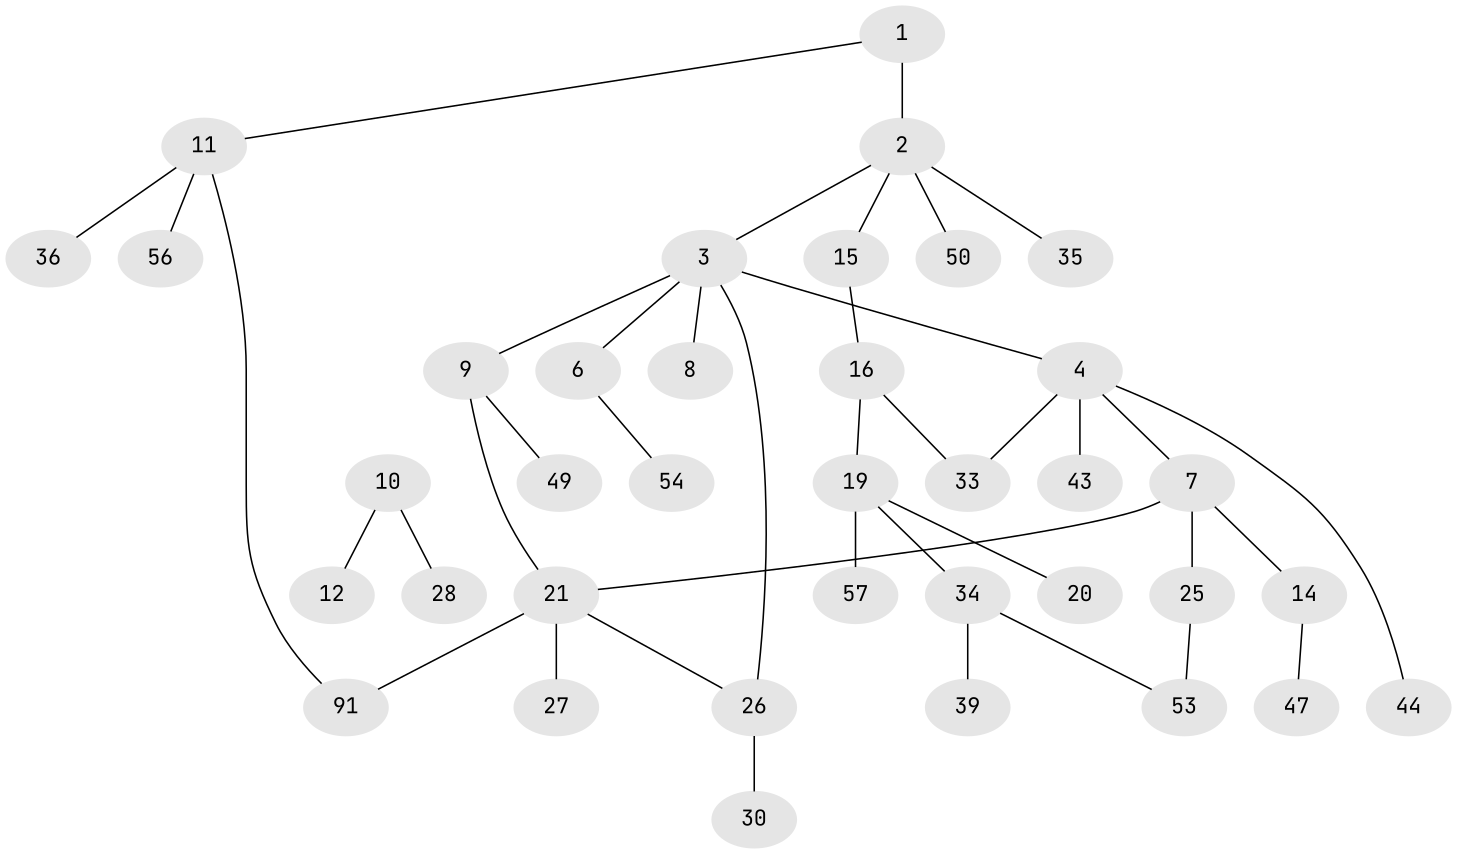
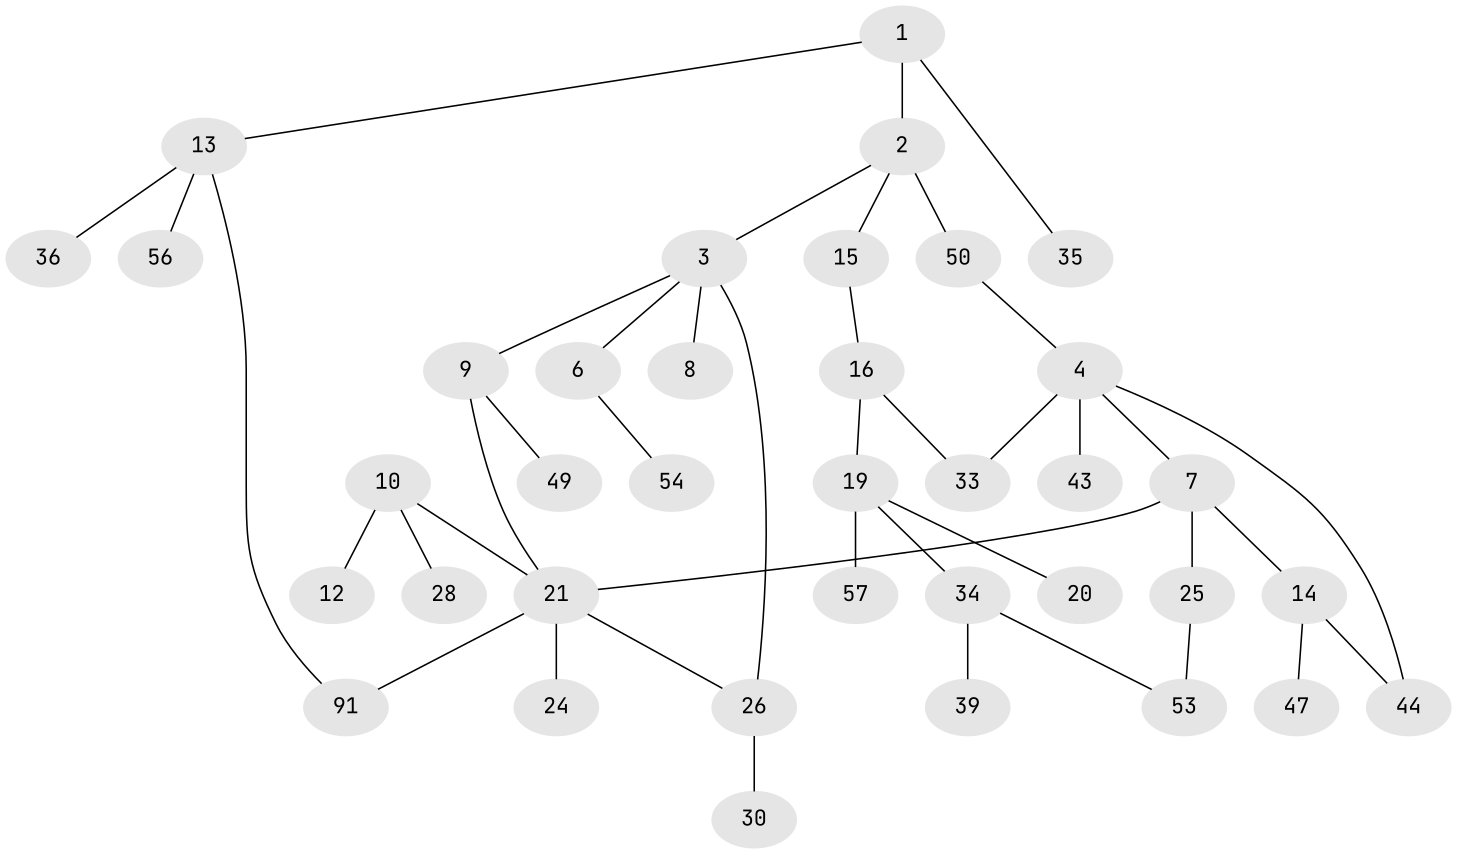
node "11": label "11" -> "13"
edge "2" -- "35": now "1" -- "35"
edge "3" -- "4": now "50" -- "4"
edge "10" -- "21": added
edge "14" -- "44": added
node "27": label "27" -> "24"
